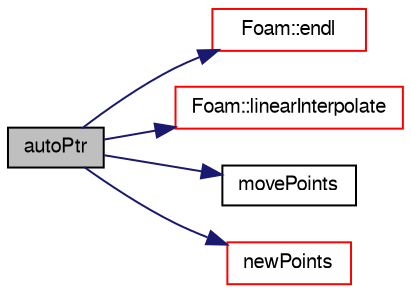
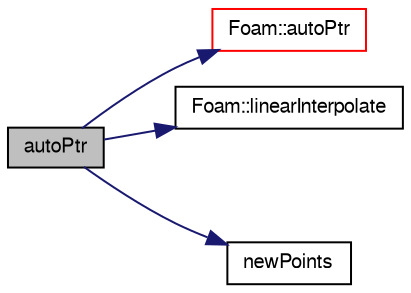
node "Foam::endl": label "Foam::endl" -> "Foam::autoPtr"
node "Foam::linearInterpolate": color red -> black
node "movePoints": removed
node "newPoints": color red -> black
